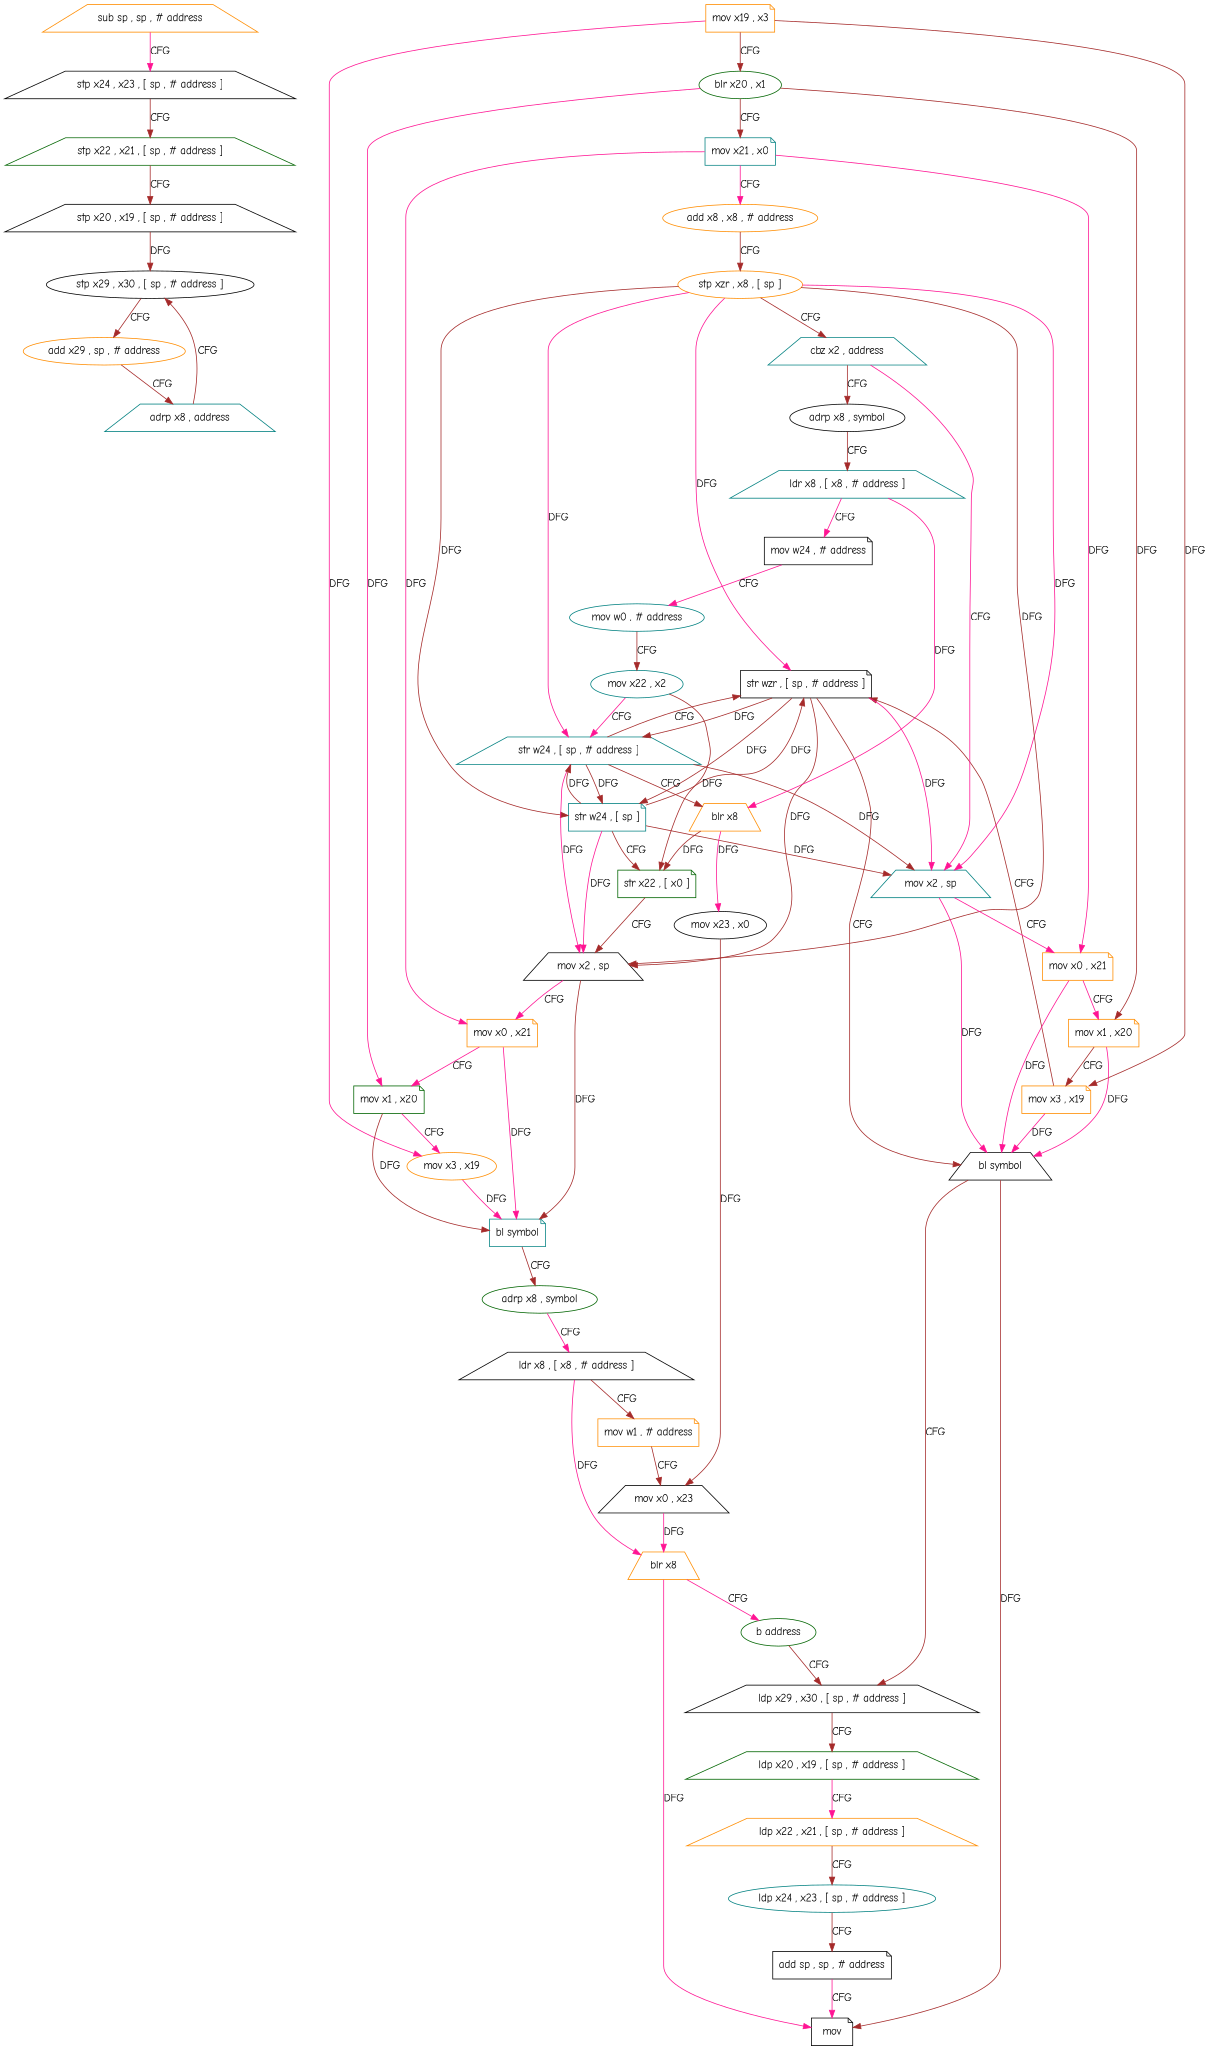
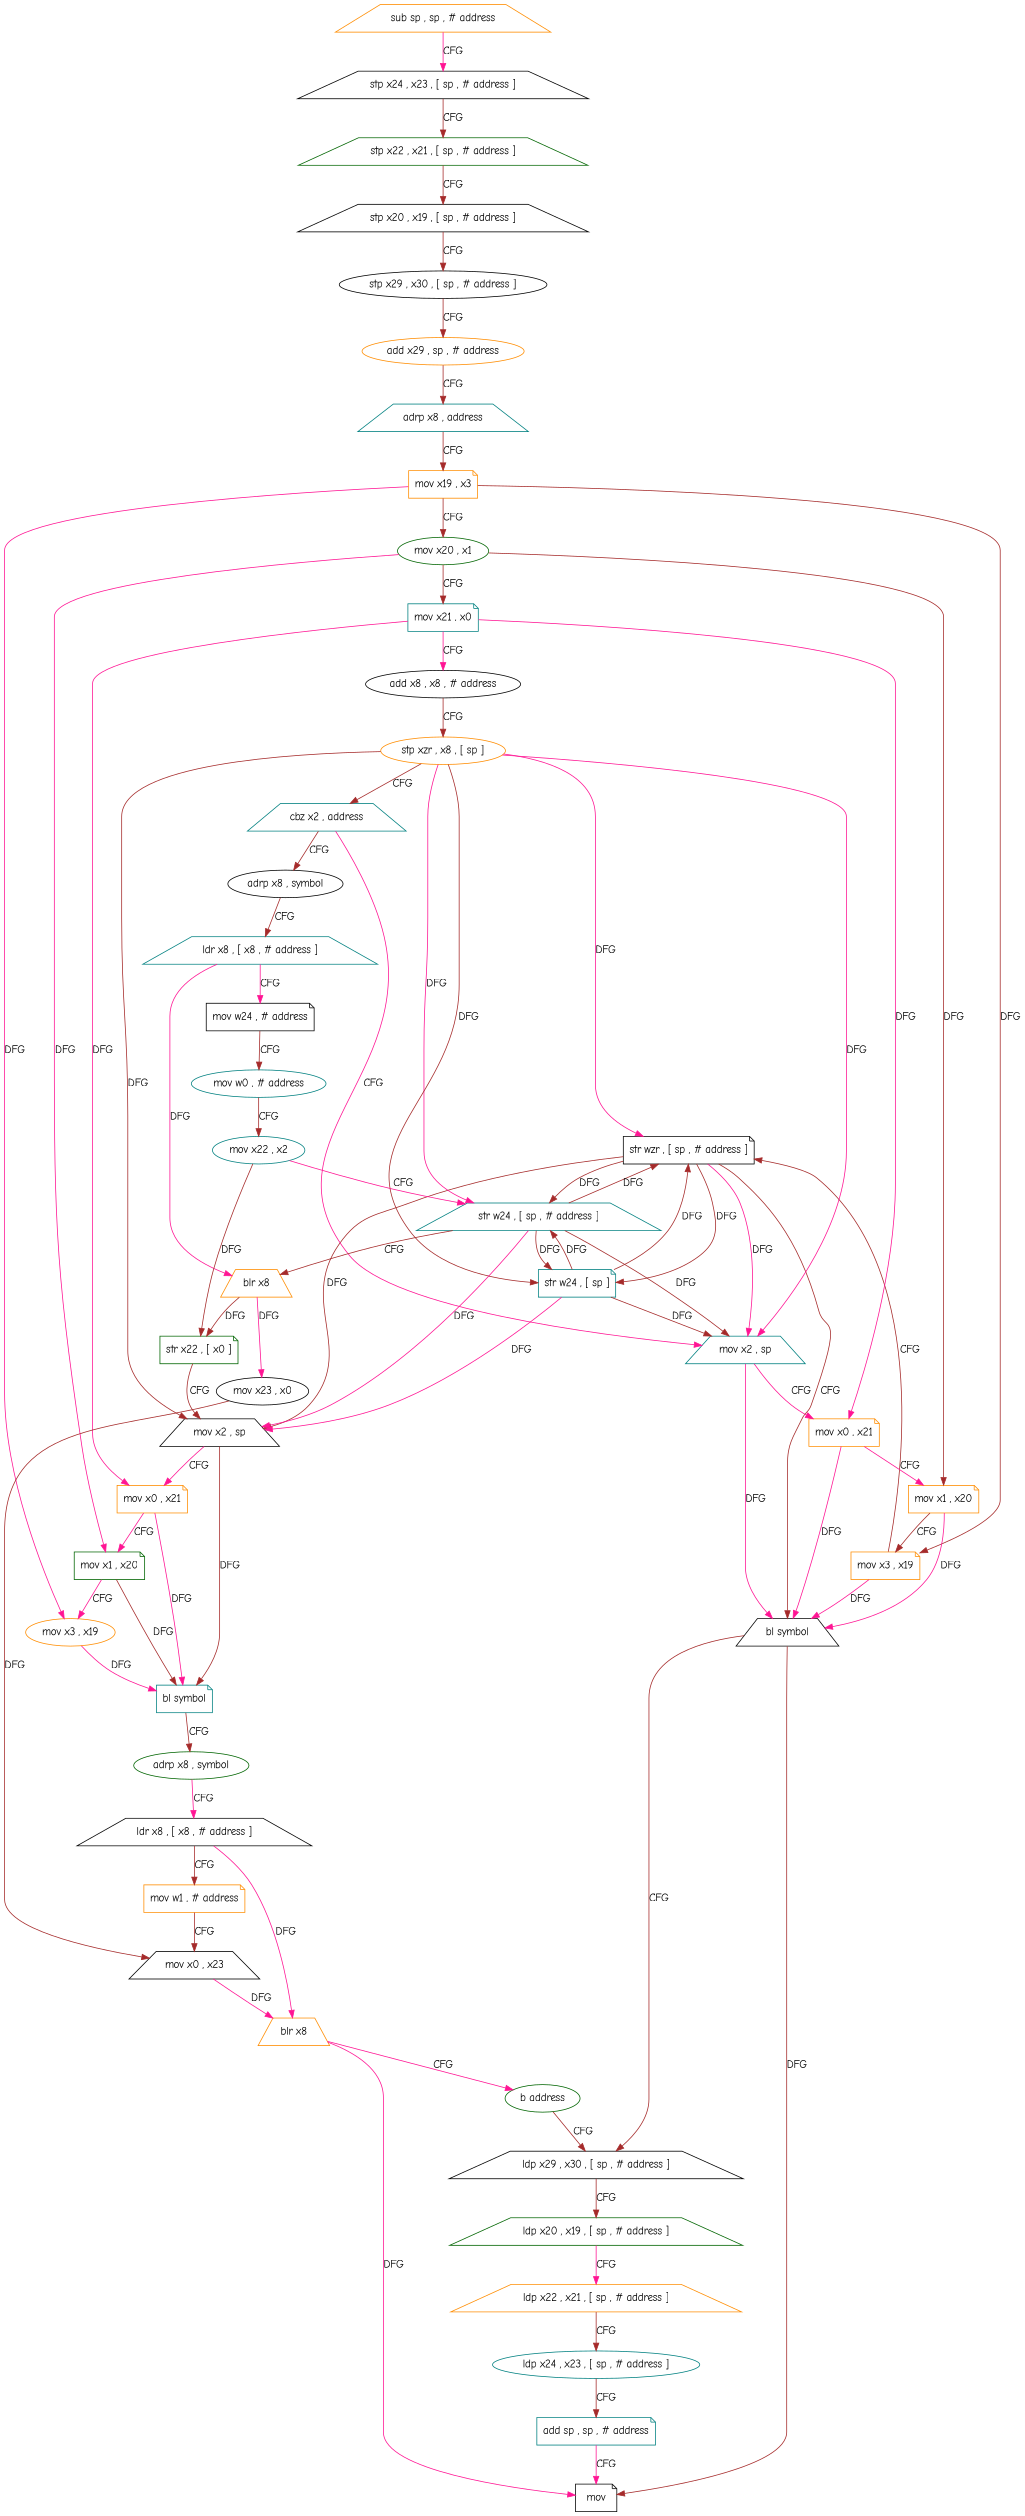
node "blr x20 , x1": label "blr x20 , x1" -> "mov x20 , x1"
node "add x8 , x8 , # address": color darkorange -> black
edge "stp x20 , x19 , [ sp , # address ]" -> "stp x29 , x30 , [ sp , # address ]": label "DFG" -> "CFG"
edge "adrp x8 , address" -> "stp x29 , x30 , [ sp , # address ]": now "adrp x8 , address" -> "mov x19 , x3"
edge "mov w24 , # address" -> "mov w0 , # address": color deeppink -> brown
edge "str w24 , [ sp , # address ]" -> "str wzr , [ sp , # address ]": label "CFG" -> "DFG"
edge "str w24 , [ sp ]" -> "str x22 , [ x0 ]": removed, label "CFG"
node "add sp , sp , # address": color black -> teal
